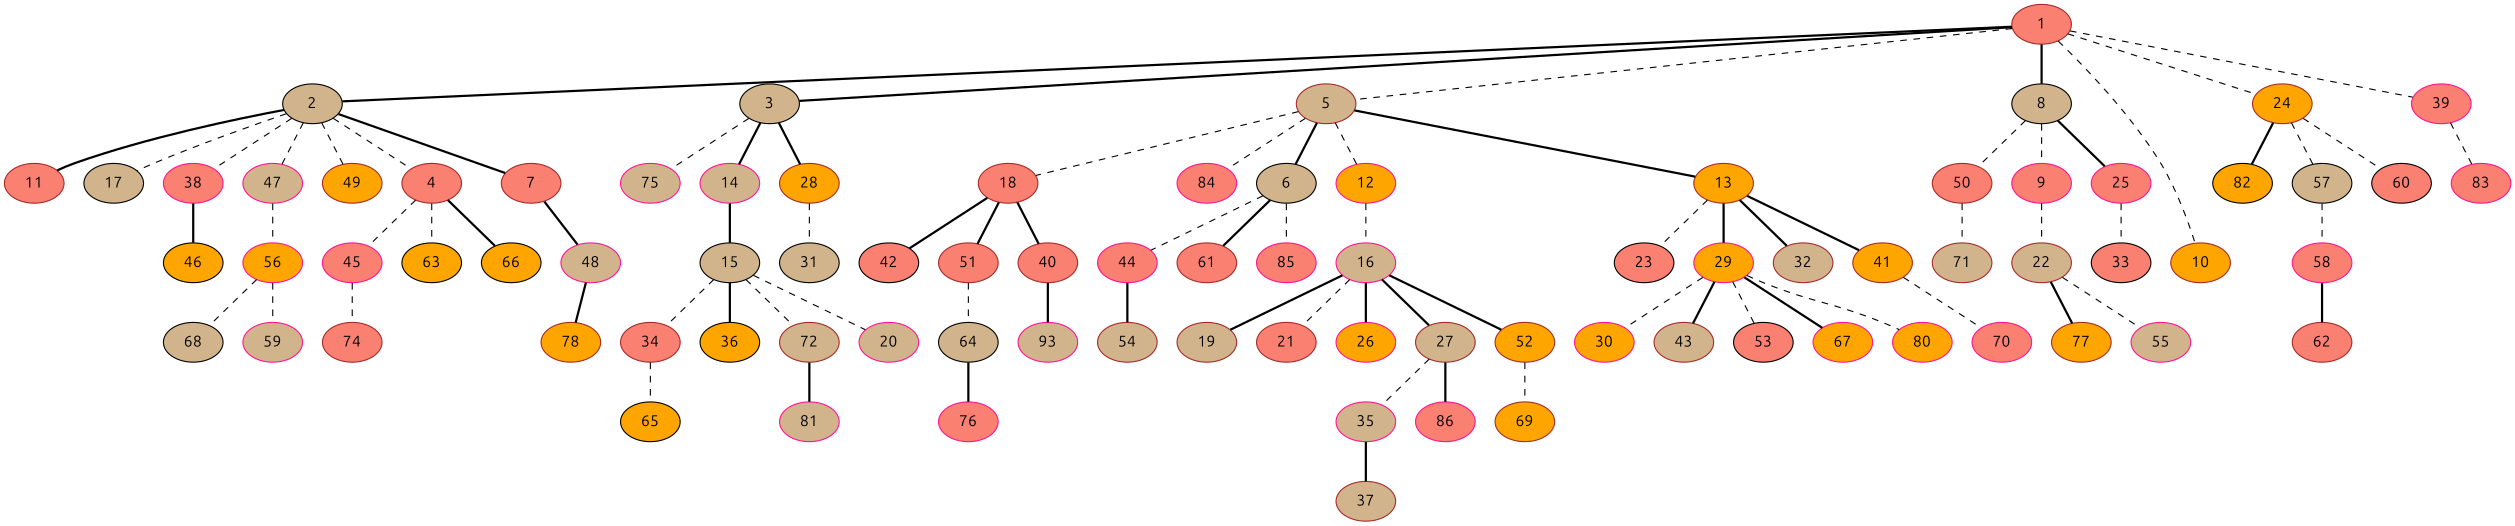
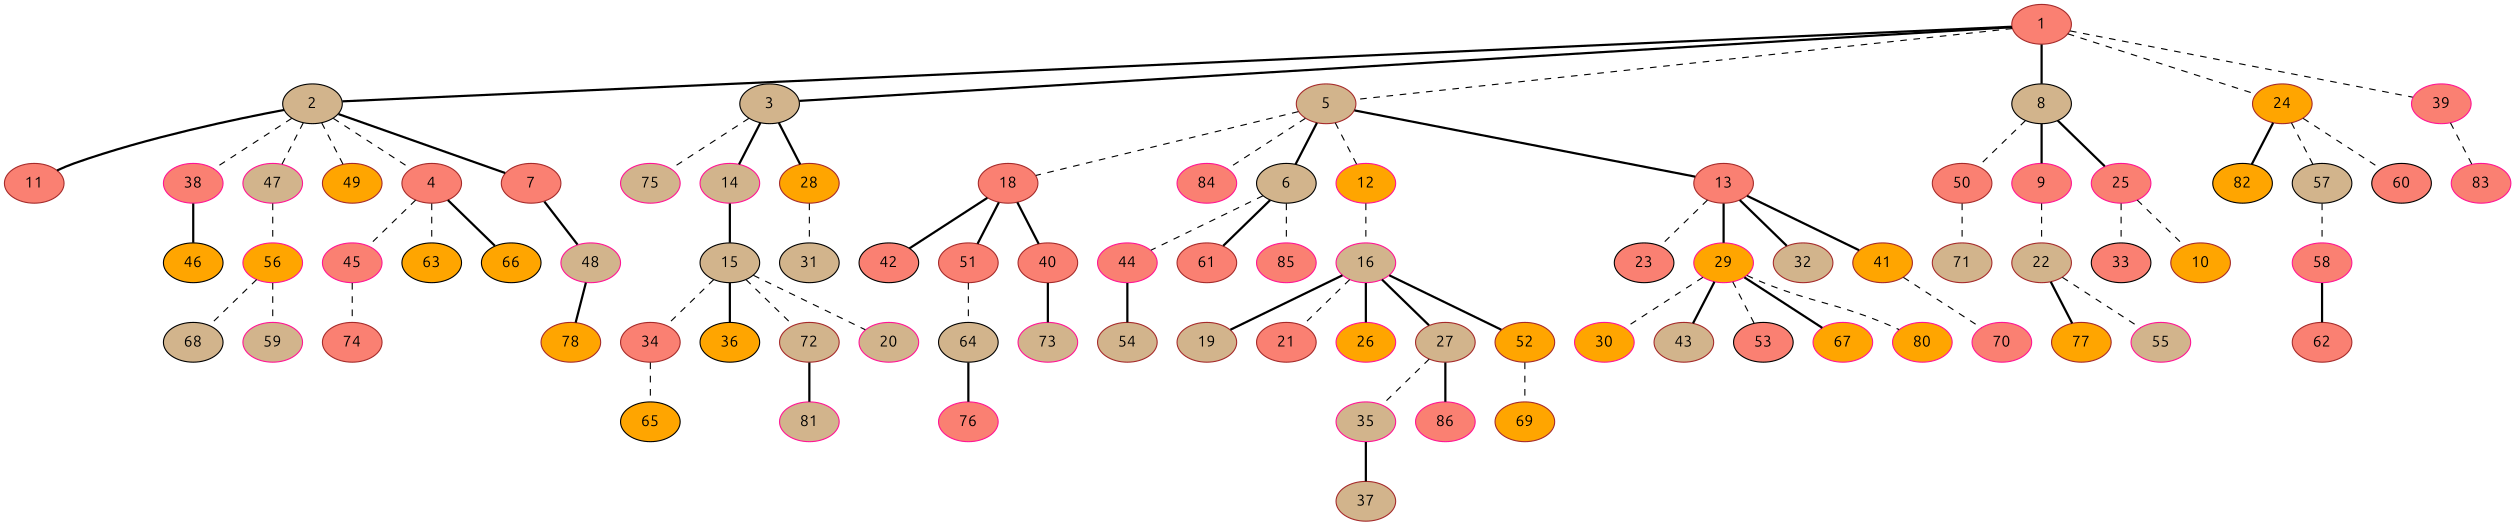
edge "1" -- "10": now "25" -- "10"
edge "8" -- "9": style dashed -> bold
node "17": removed
node "13": fillcolor orange -> salmon
node "93": label "93" -> "73"
